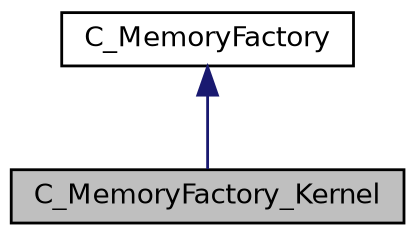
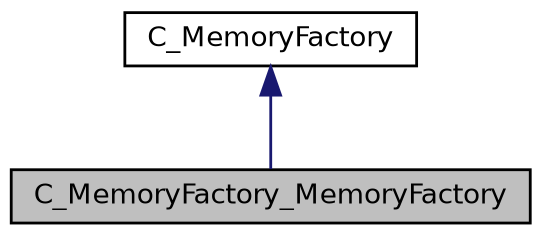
node "C_MemoryFactory_Kernel": label "C_MemoryFactory_Kernel" -> "C_MemoryFactory_MemoryFactory"
